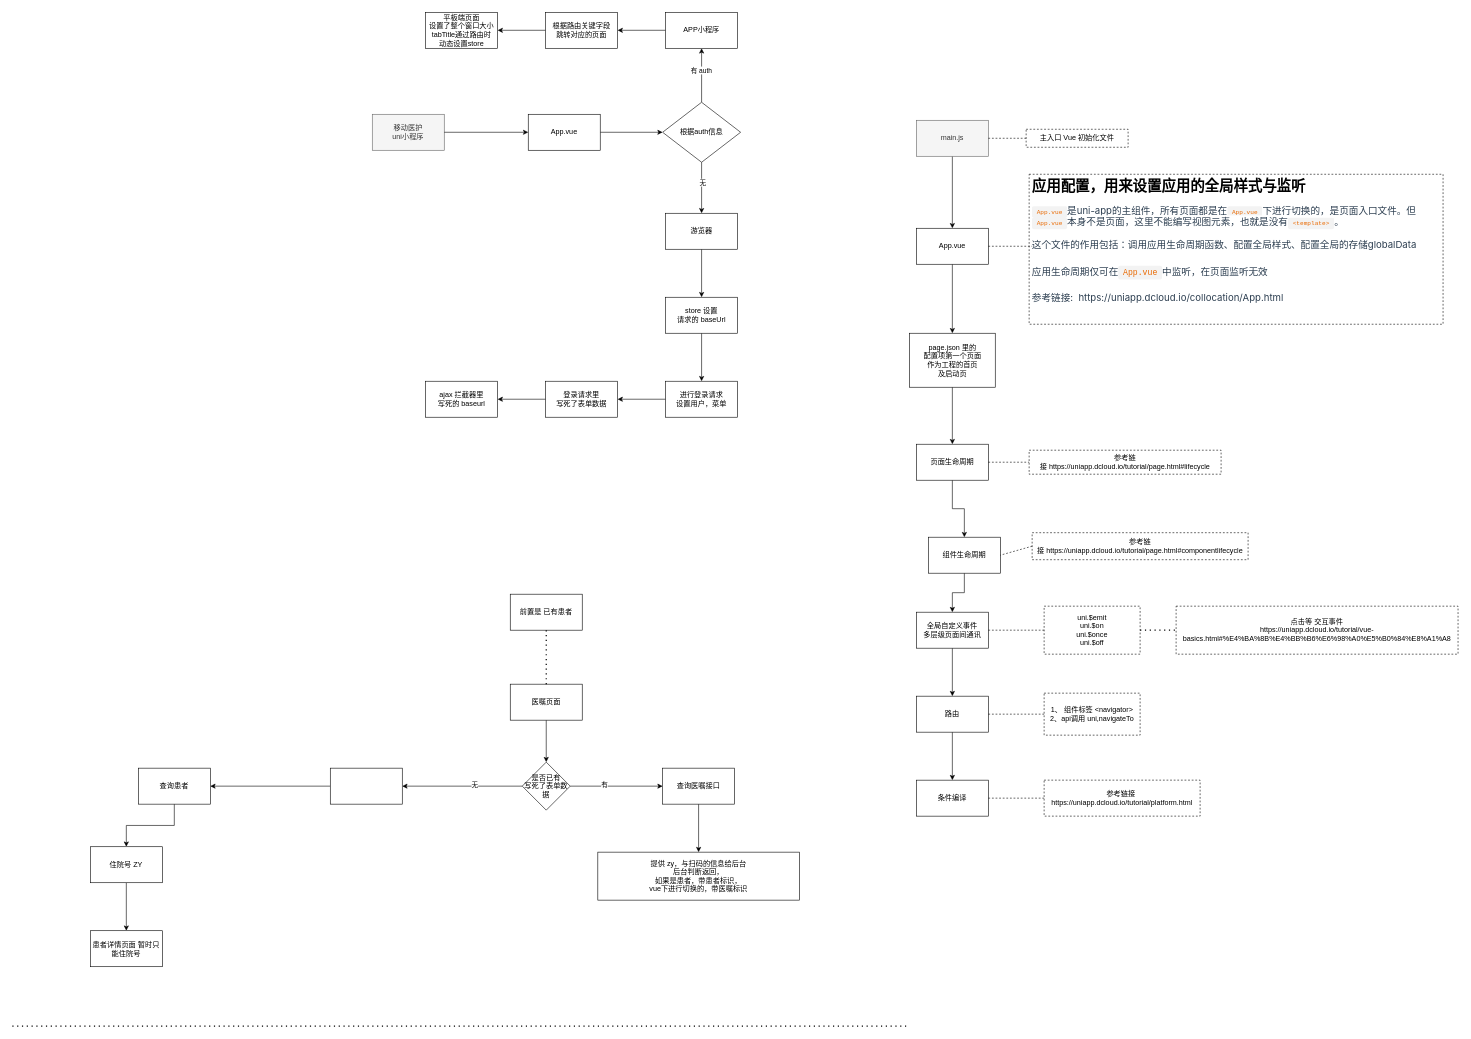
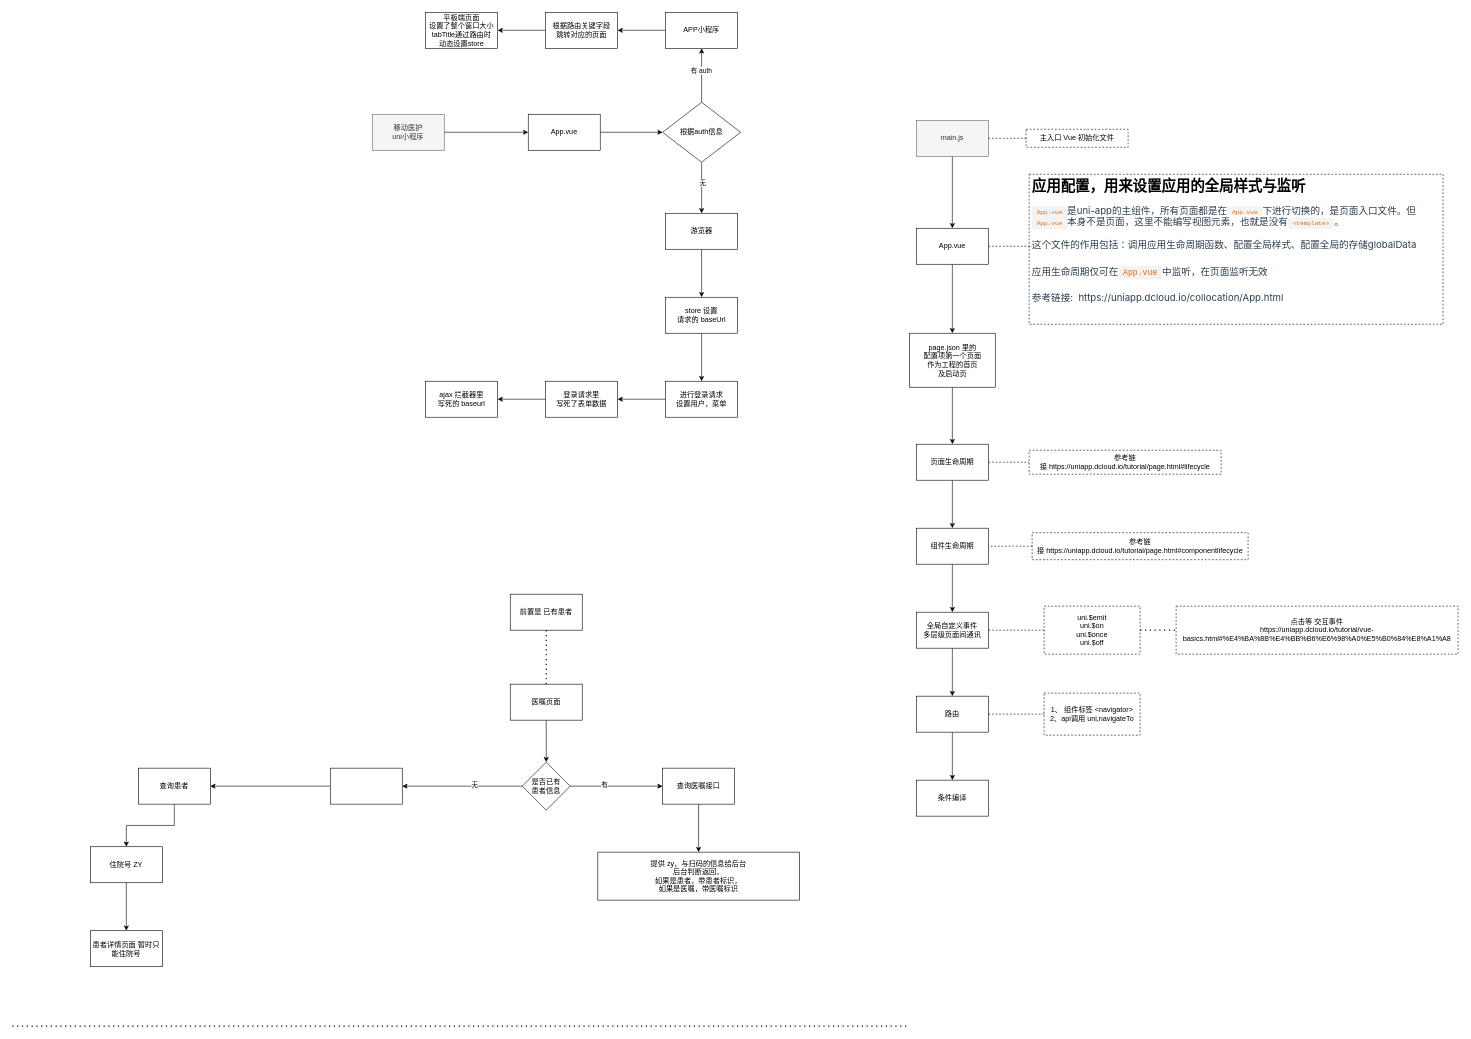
node "组件生命周期": moved (965, 555) -> (953, 546)
node "是否已有 写死了表单数据": label "是否已有 写死了表单数据" -> "是否已有 患者信息"
edge "条件编译" -- "参考链接 https://uniapp.dcloud.io/tutorial/platform.html": removed
node "参考链接 https://uniapp.dcloud.io/tutorial/platform.html": removed
node "提供 zy，与扫码的信息给后台 后台判断返回， 如果是患者，带患者标识， vue下进行切换的，带医嘱标识": label "提供 zy，与扫码的信息给后台 后台判断返回， 如果是患者，带患者标识， vue下进行切换的，带医嘱标识" -> "提供 zy，与扫码的信息给后台 后台判断返回， 如果是患者，带患者标识， 如果是医嘱，带医嘱标识"
